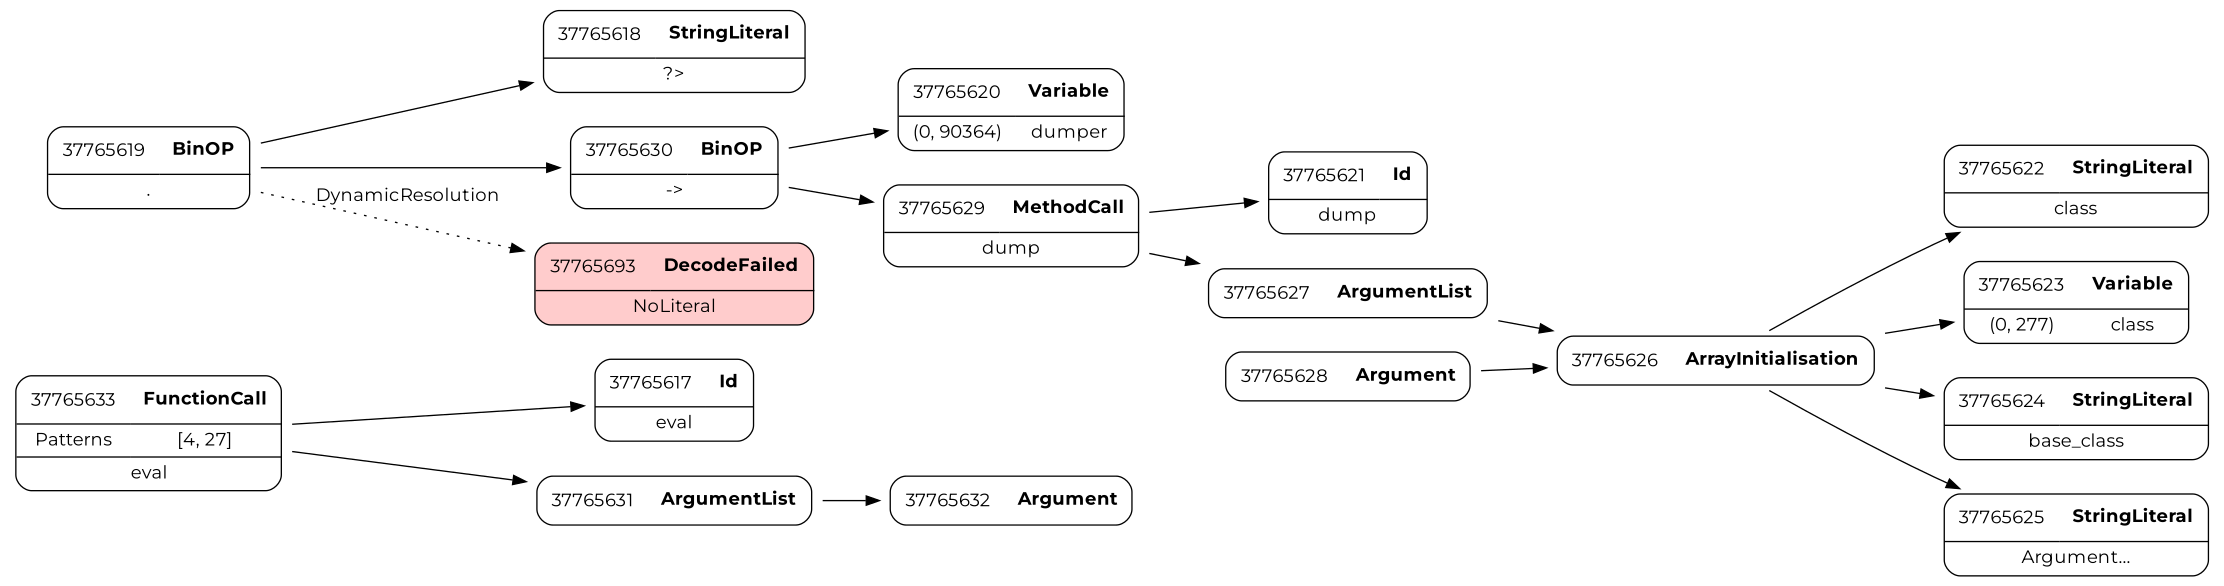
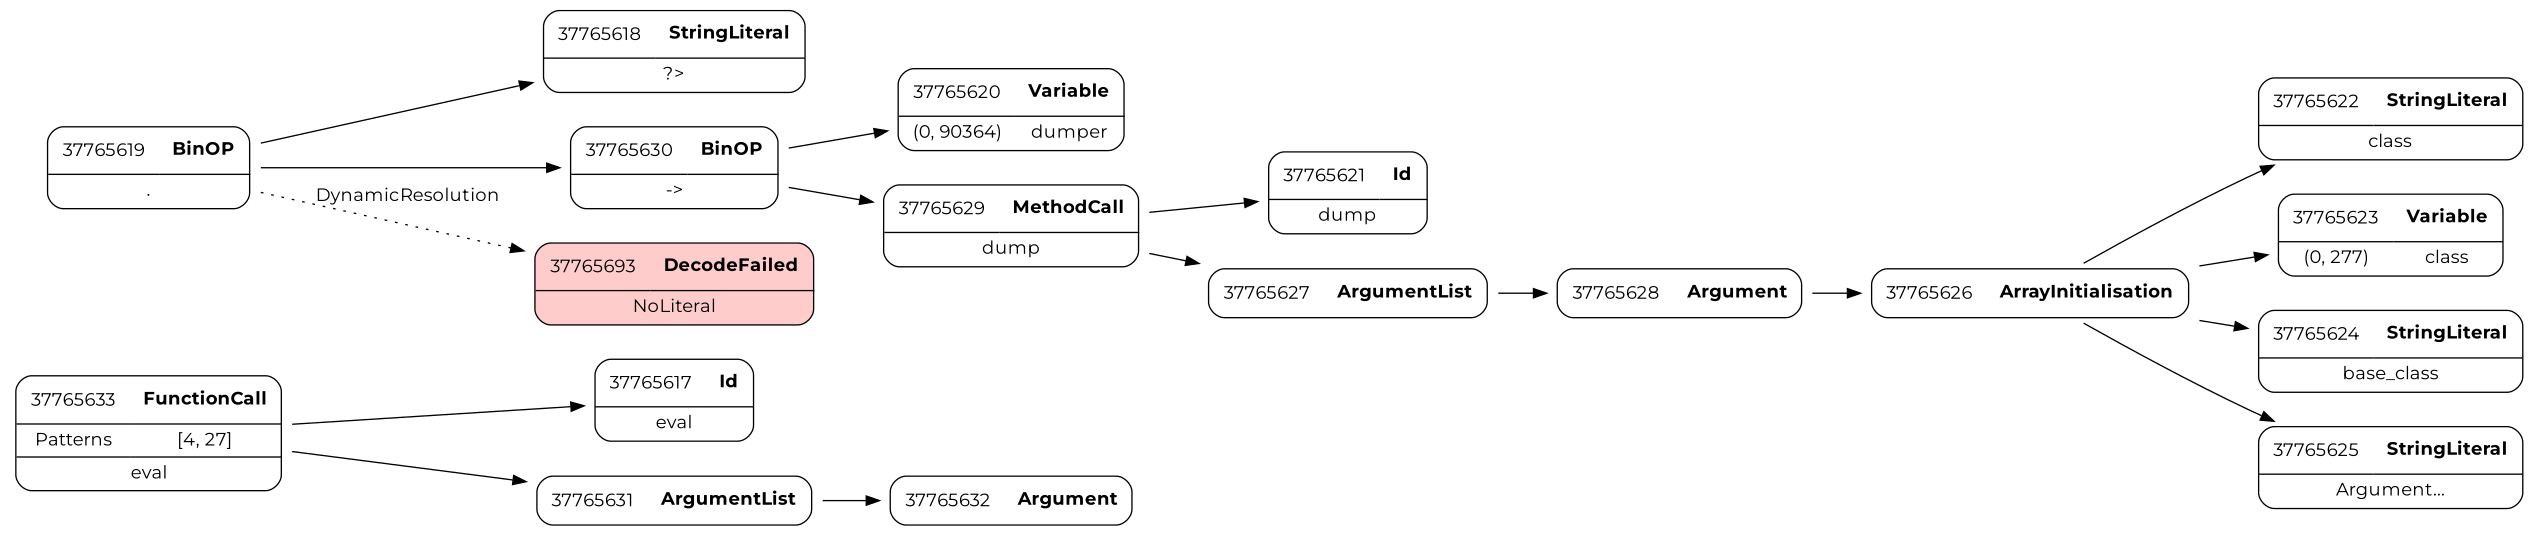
edge "37765627" -> "37765626": now "37765627" -> "37765628"
